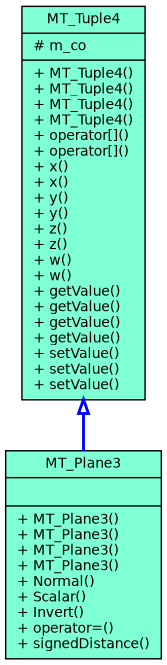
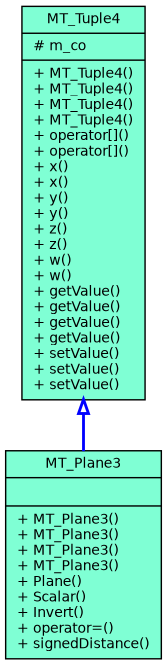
node "MT_Plane3": text "+ Normal()" -> "+ Plane()"
